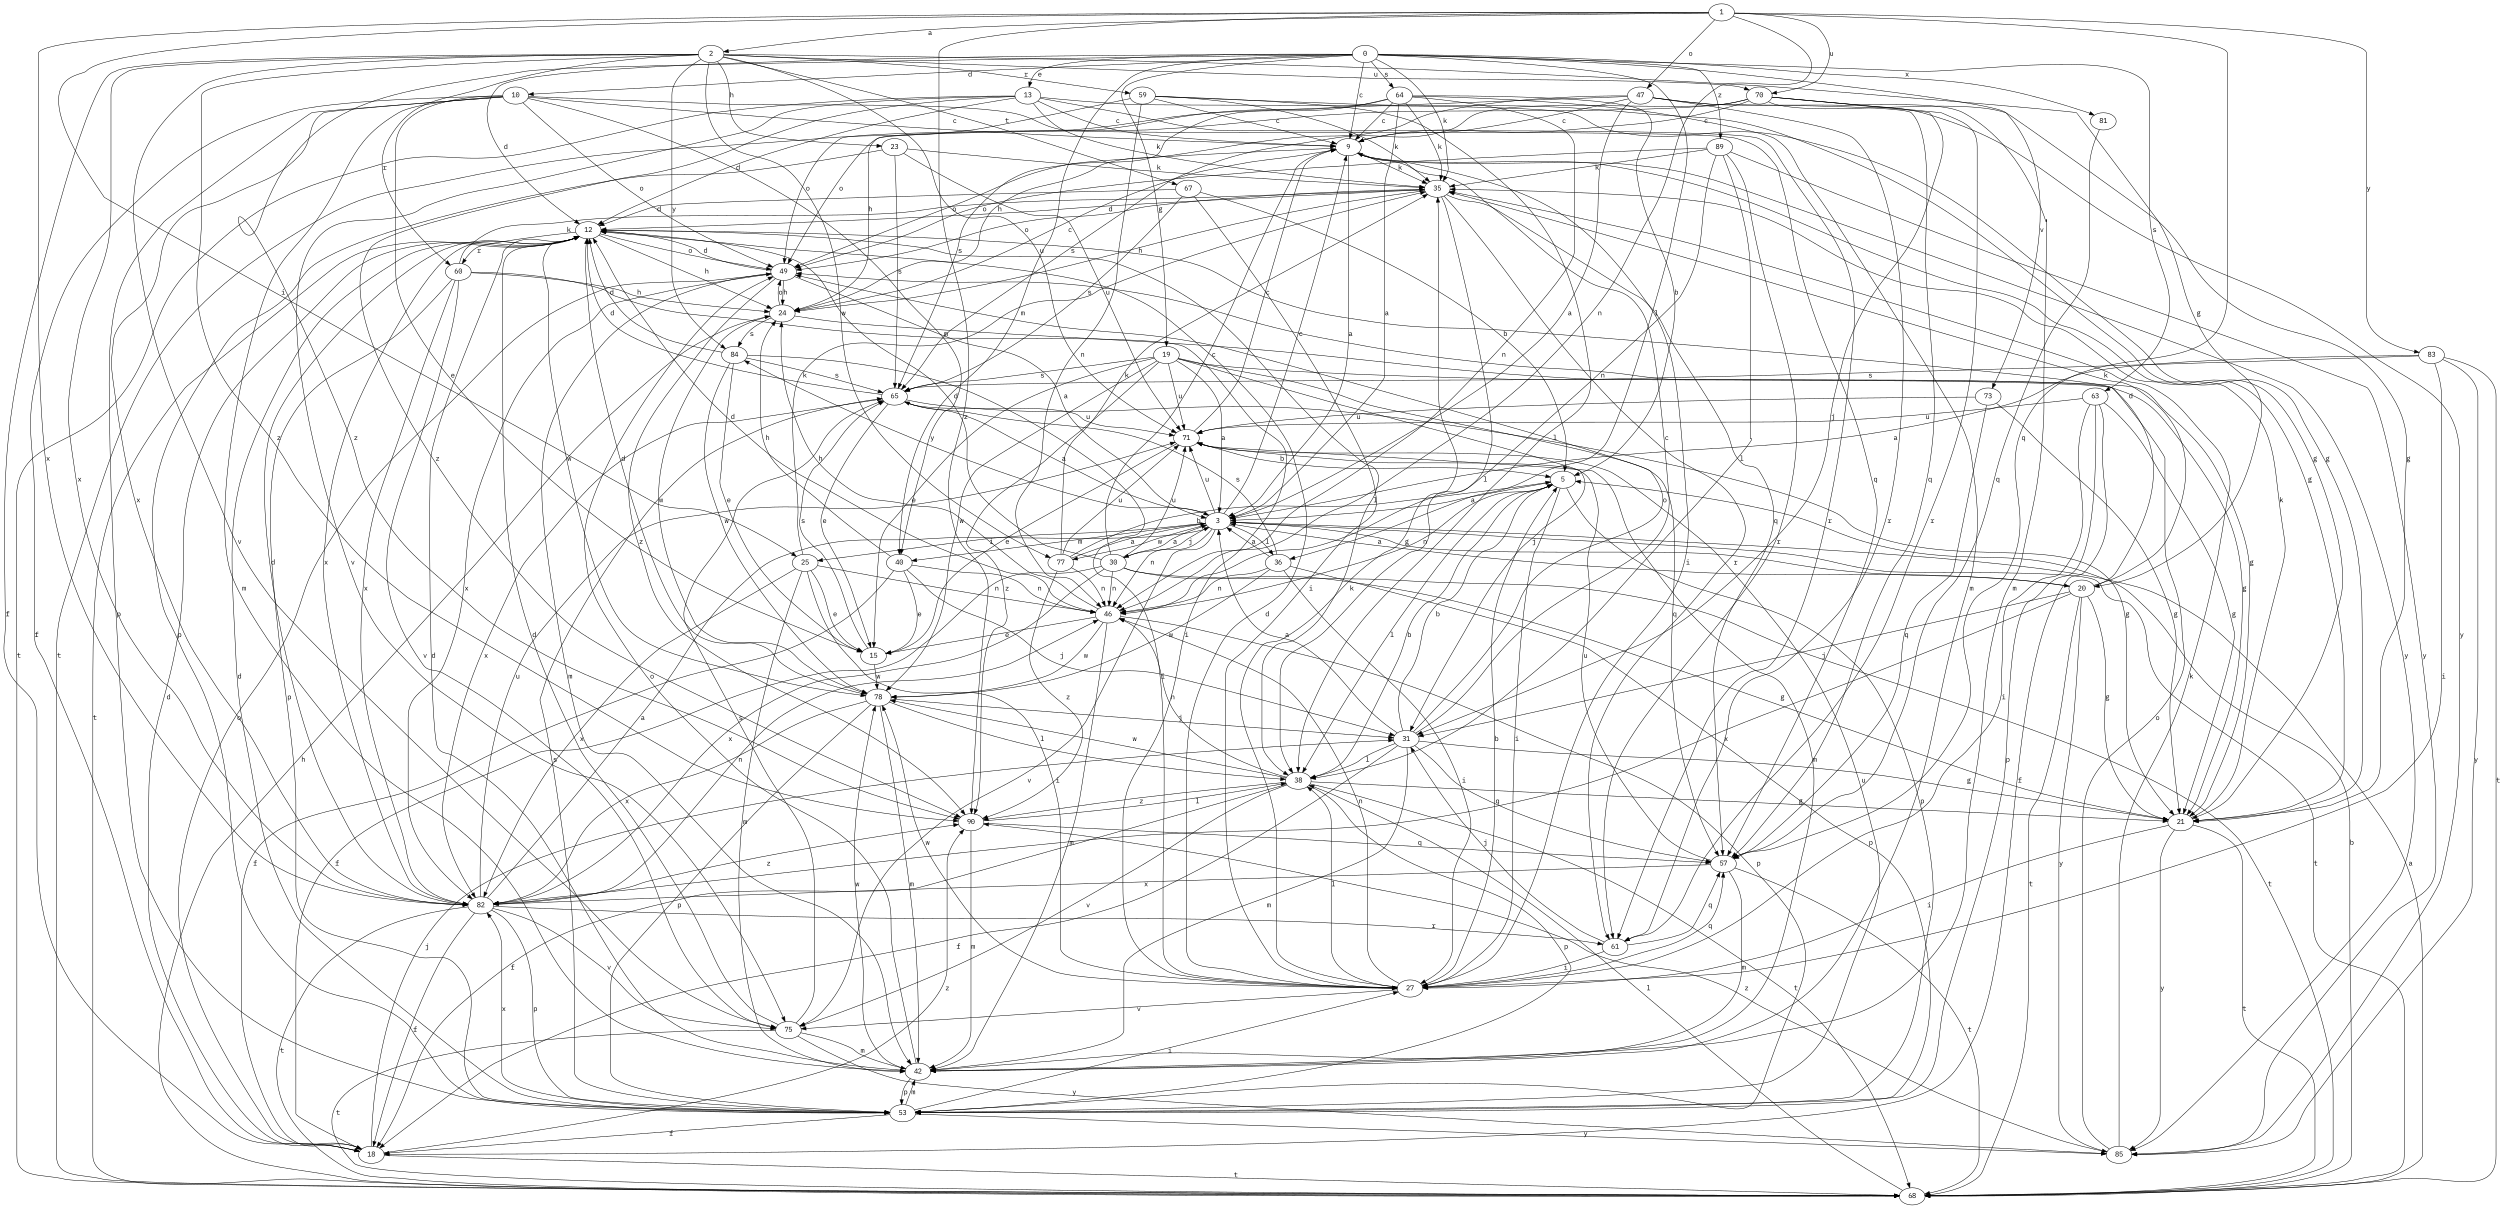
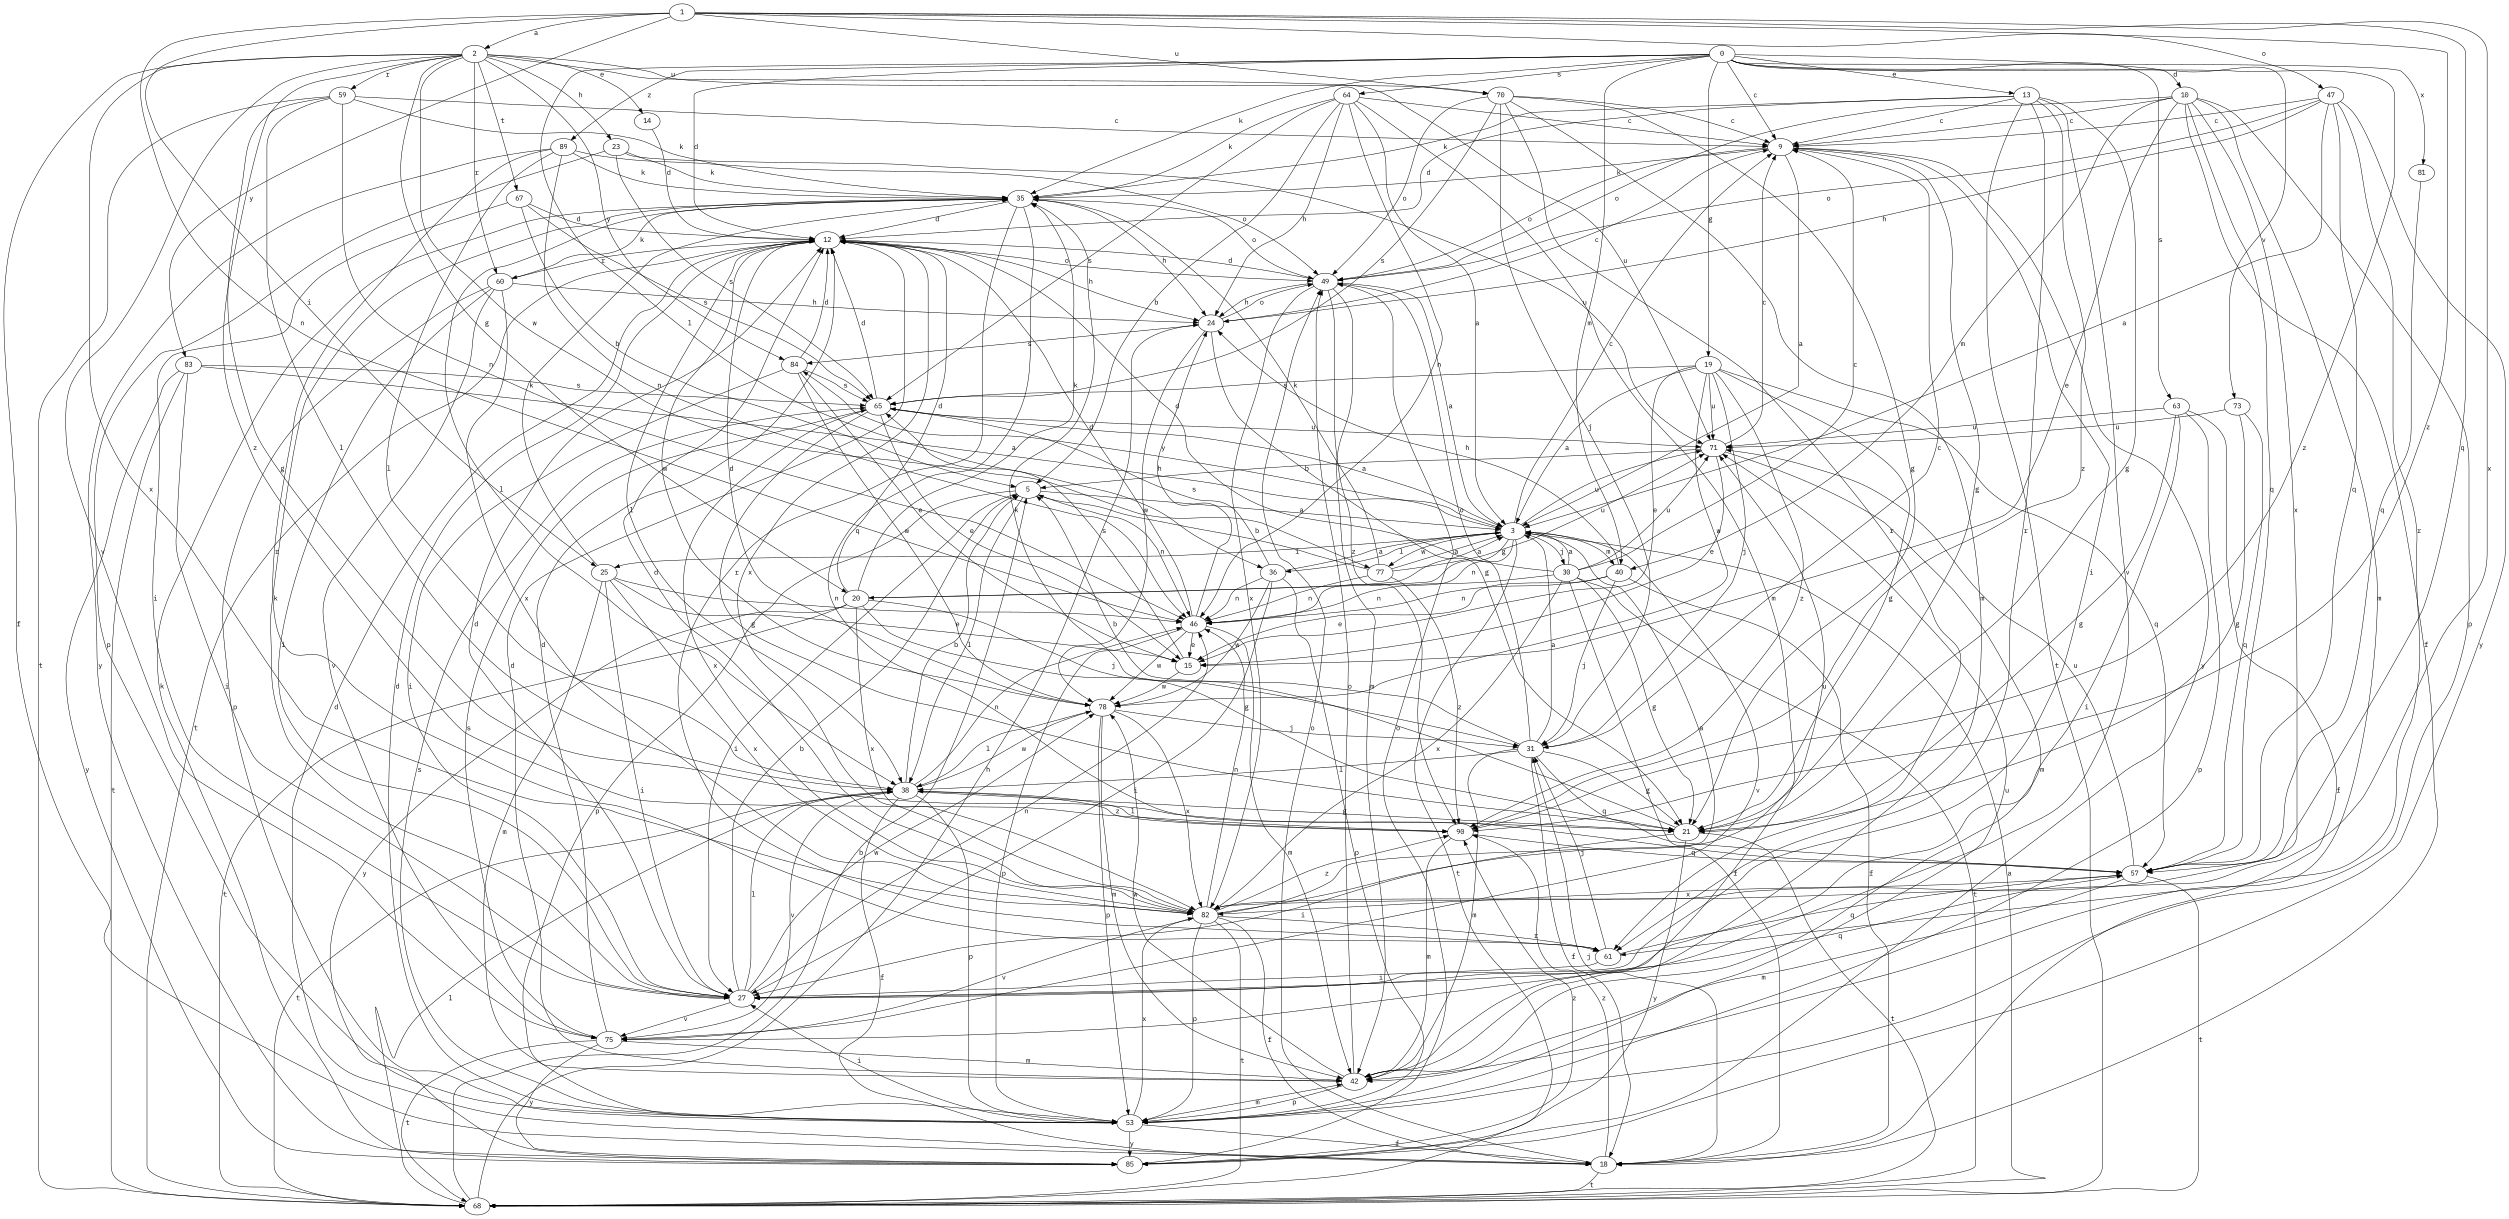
node "14": added
